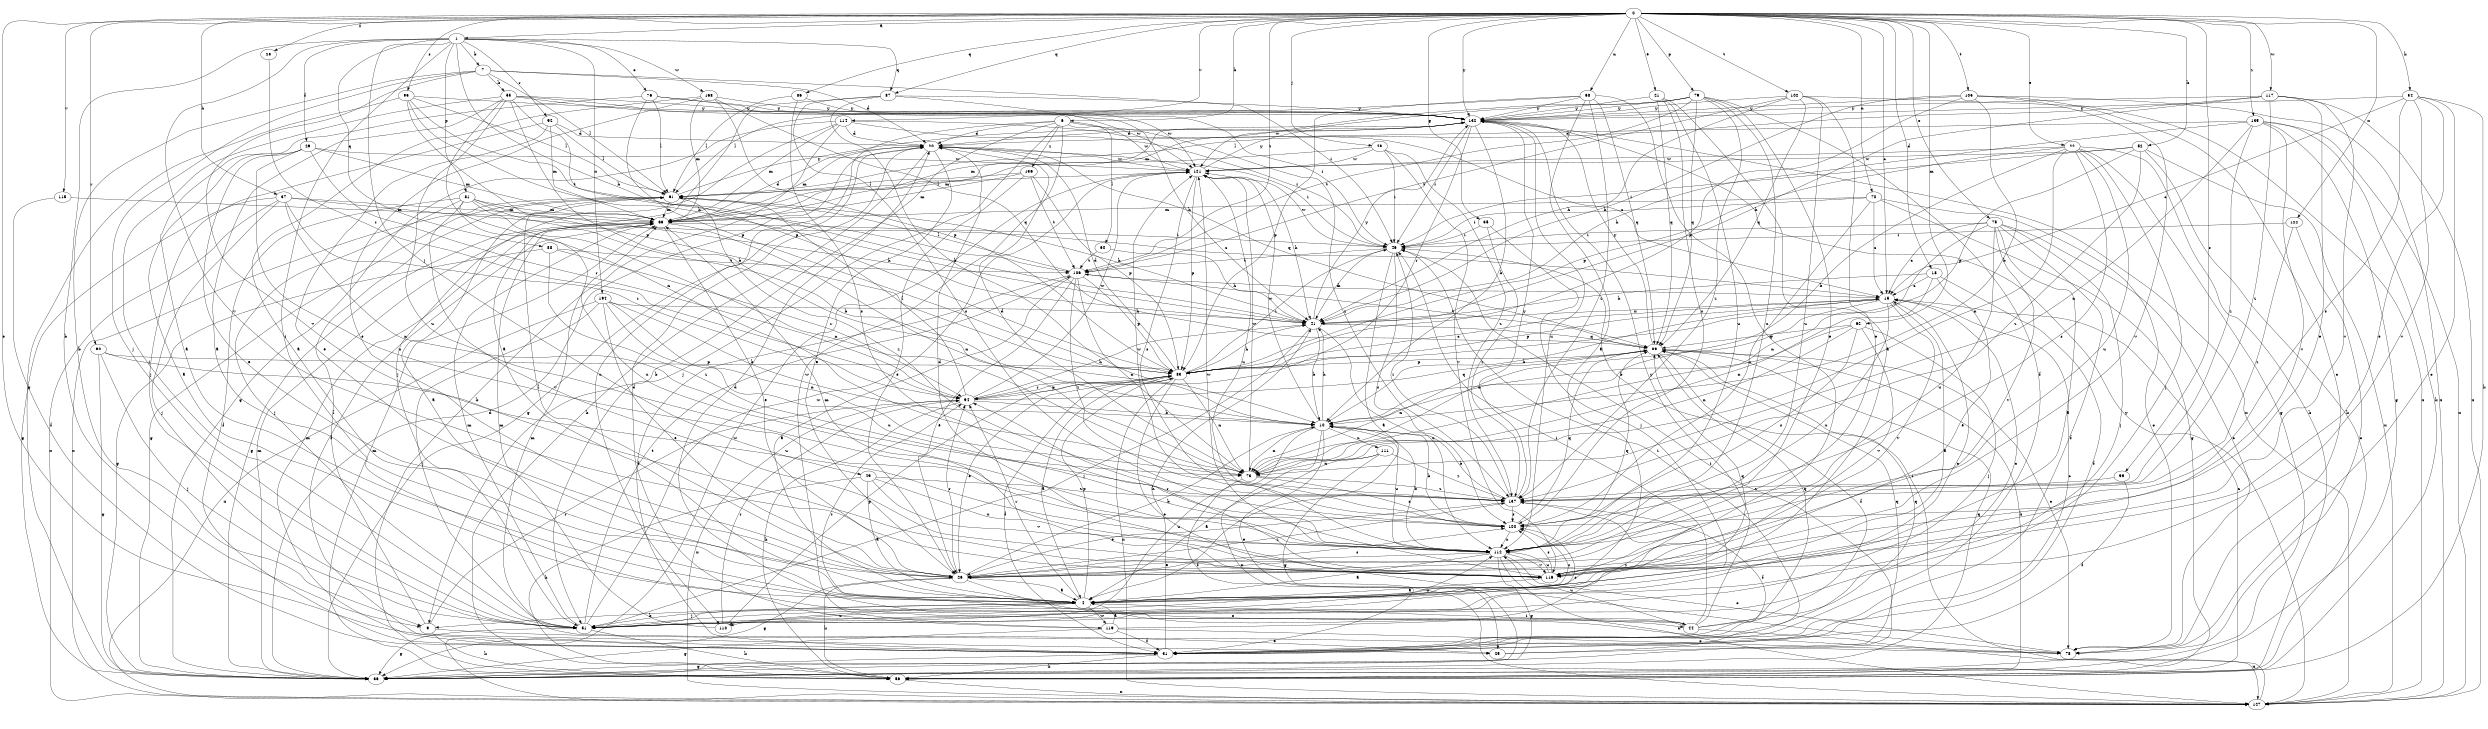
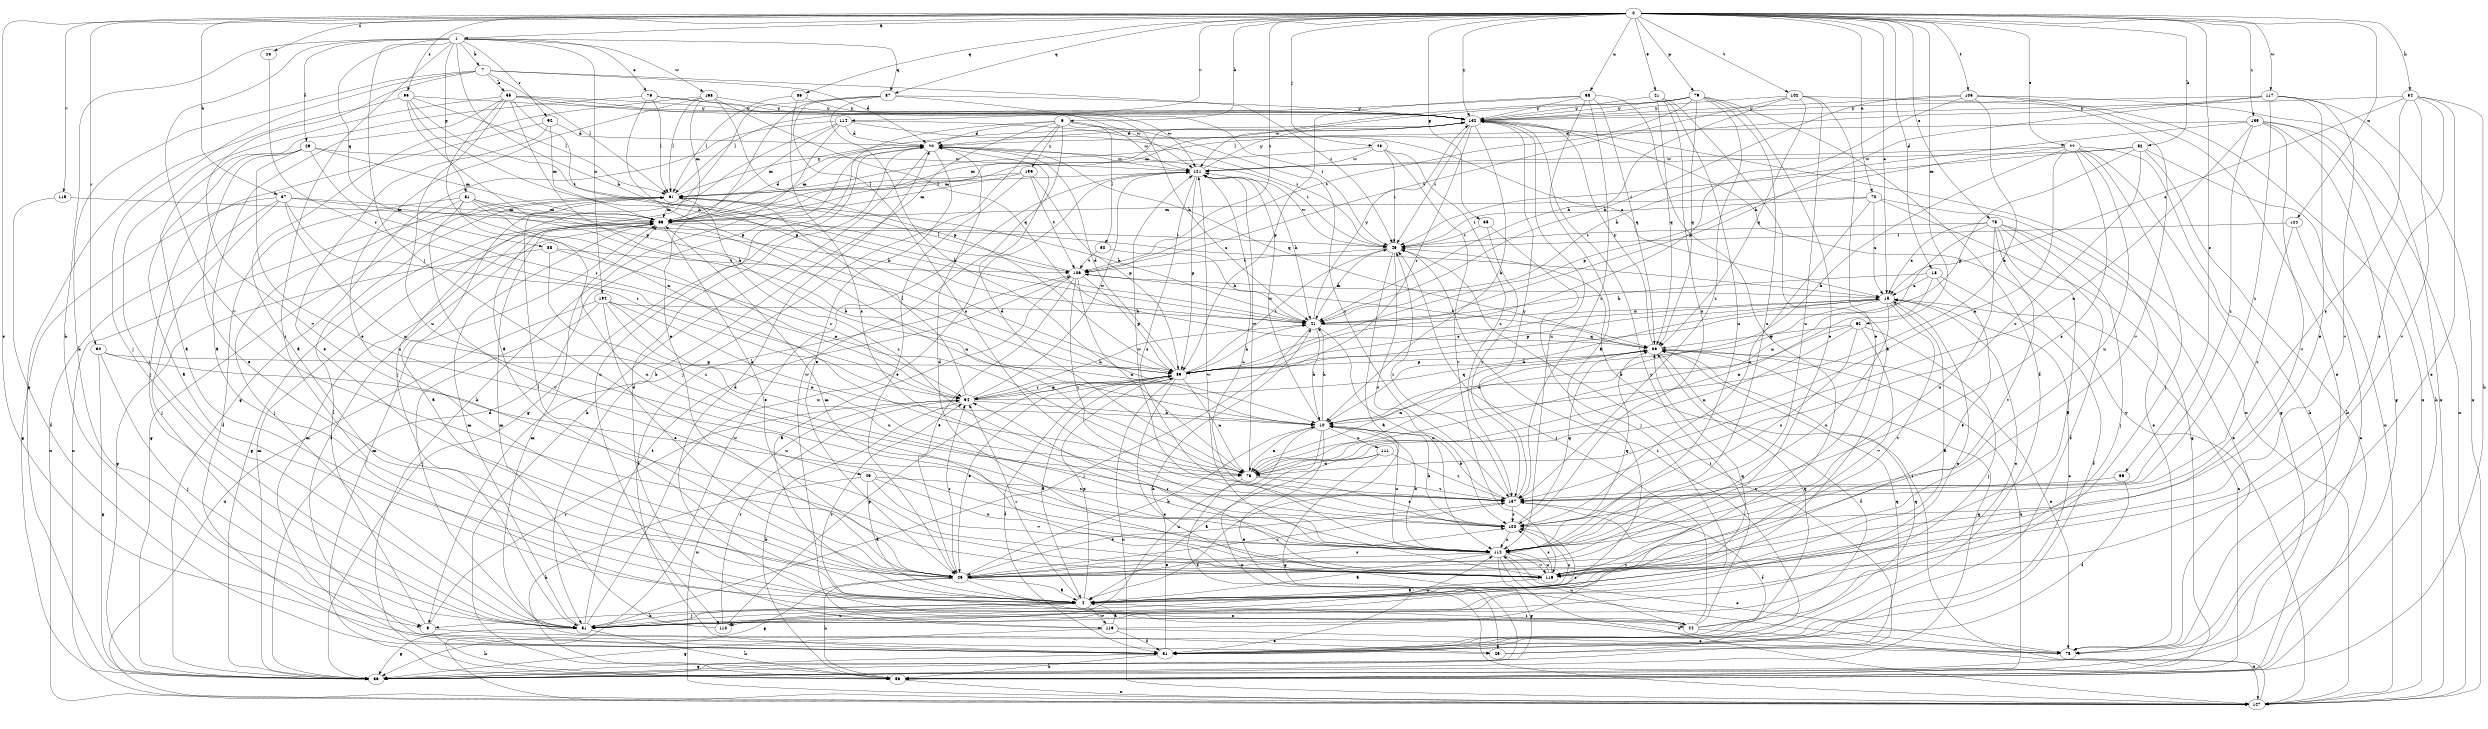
edge "92" -> "61": now "168" -> "61"
edge "87" -> "26": added, label "e"
